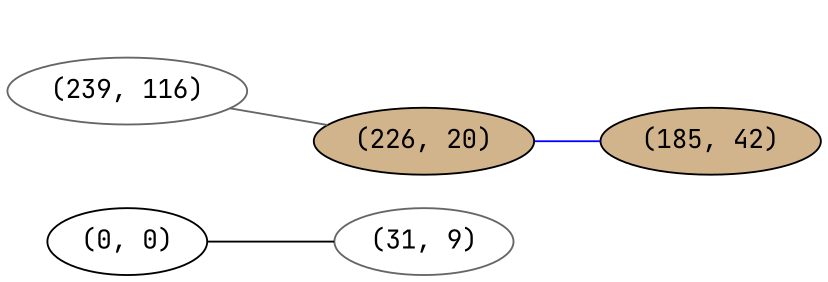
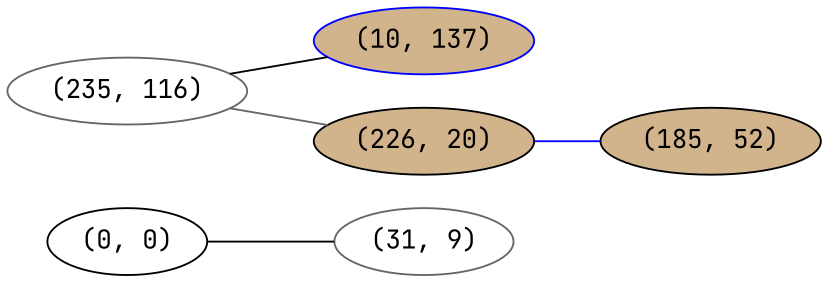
node "(10, 137)": added
node "(239, 116)": label "(239, 116)" -> "(235, 116)"
node "(185, 42)": label "(185, 42)" -> "(185, 52)"
